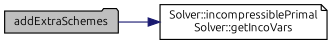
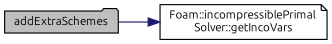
node "Solver::incompressiblePrimal Solver::getIncoVars": label "Solver::incompressiblePrimal Solver::getIncoVars" -> "Foam::incompressiblePrimal Solver::getIncoVars"
